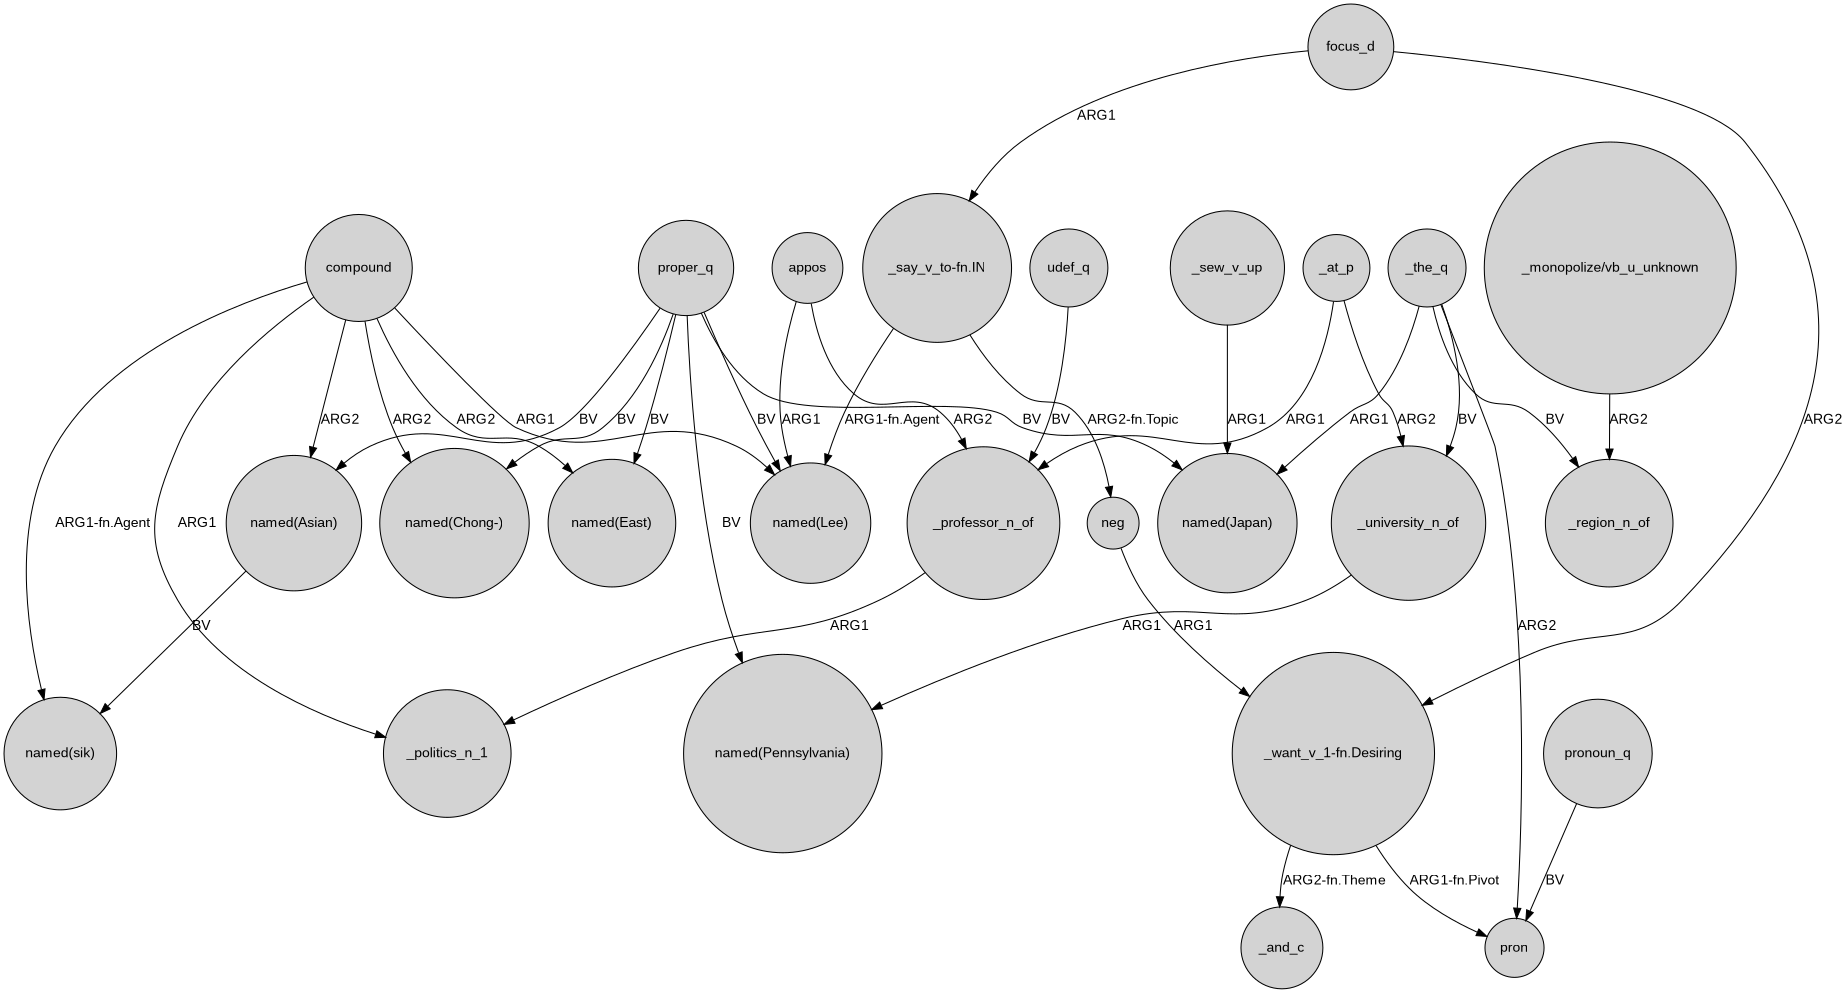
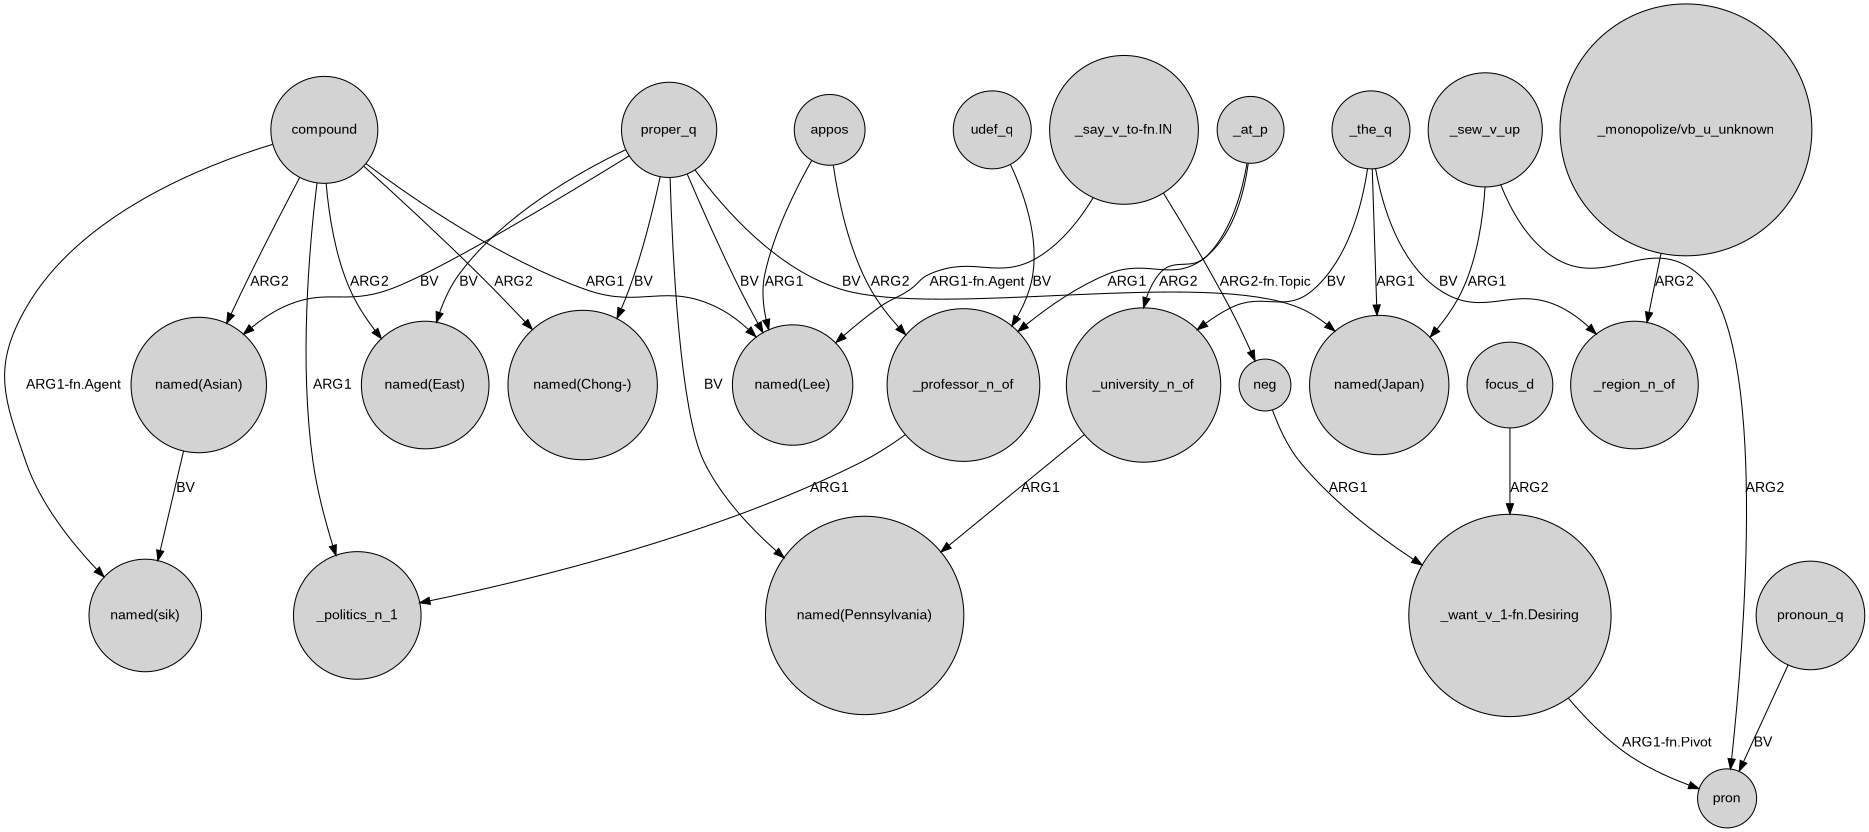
edge "focus_d" -> "_say_v_to-fn.IN": removed, label "ARG1"
edge "_the_q" -> "pron": now "_sew_v_up" -> "pron"
node "_and_c": removed
